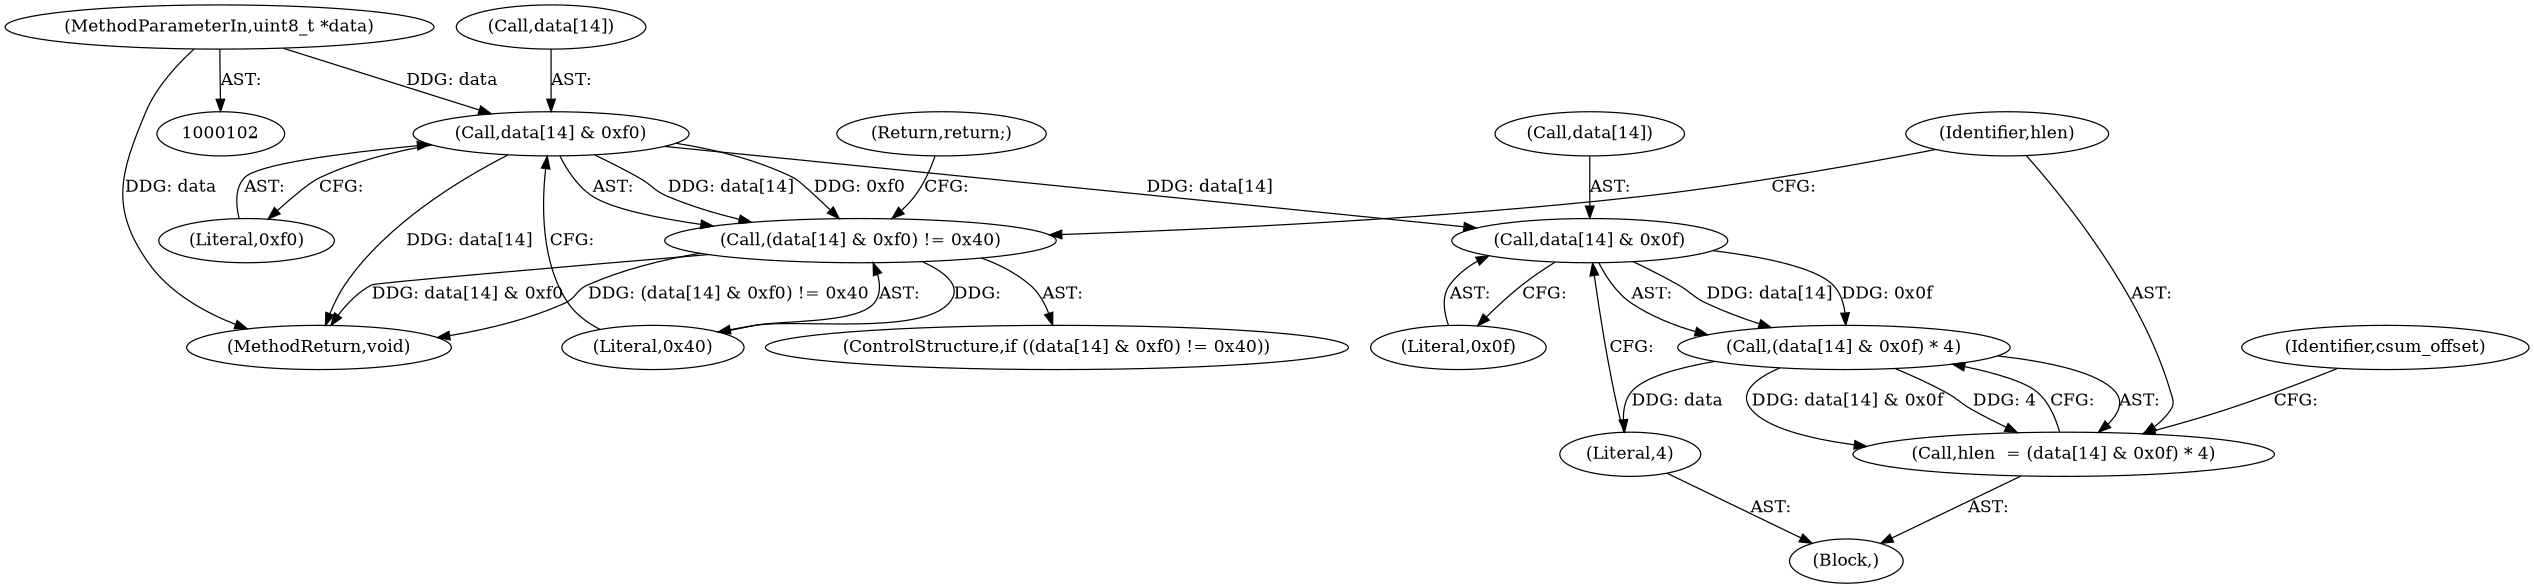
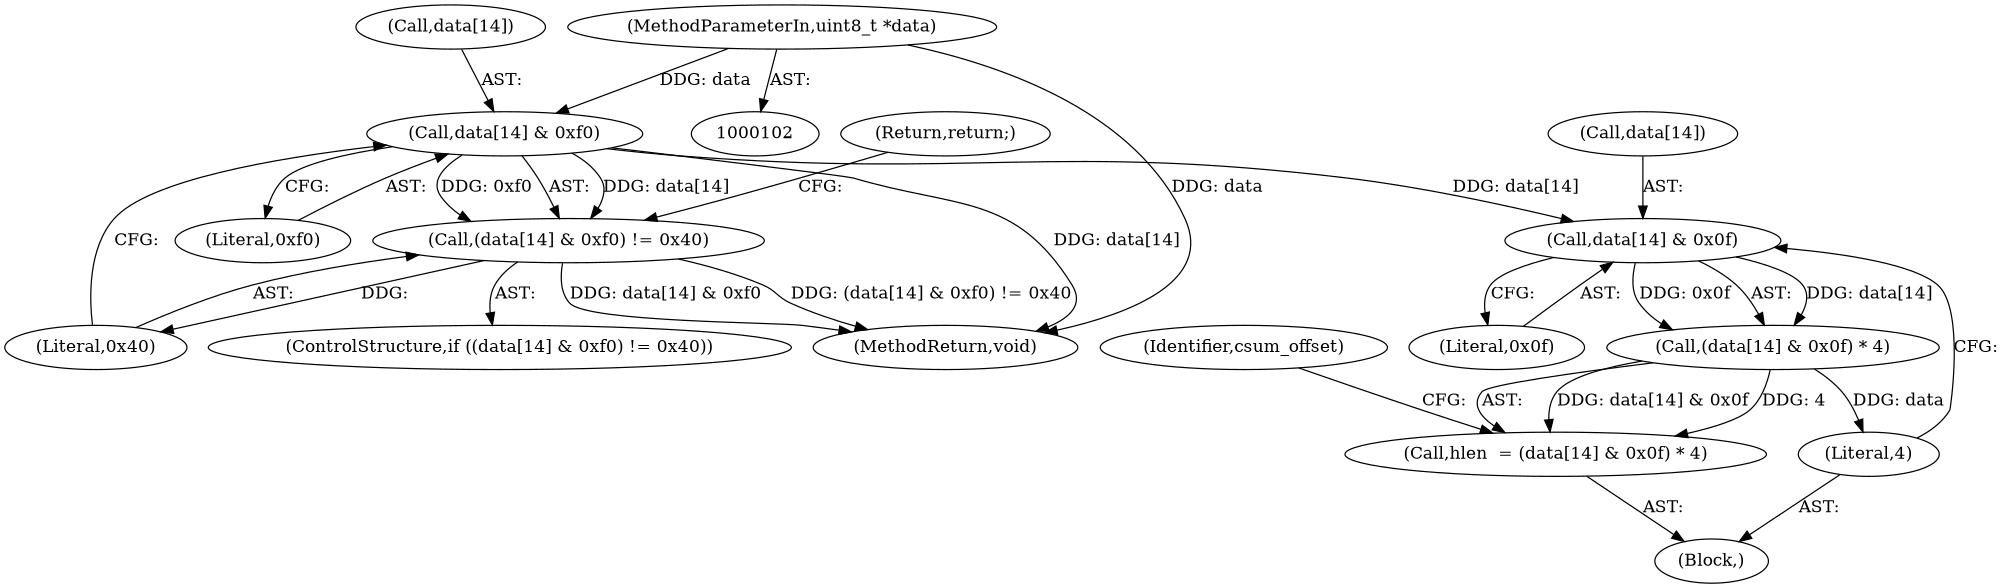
node "(Identifier,hlen)": removed
edge "(Call,hlen  = (data[14] & 0x0f) * 4)" -> "(Call,(data[14] & 0x0f) * 4)": removed, label "CFG:"
